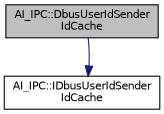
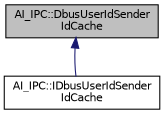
edge "AI_IPC::DbusUserIdSender IdCache" -> "AI_IPC::IDbusUserIdSender IdCache": reversed
